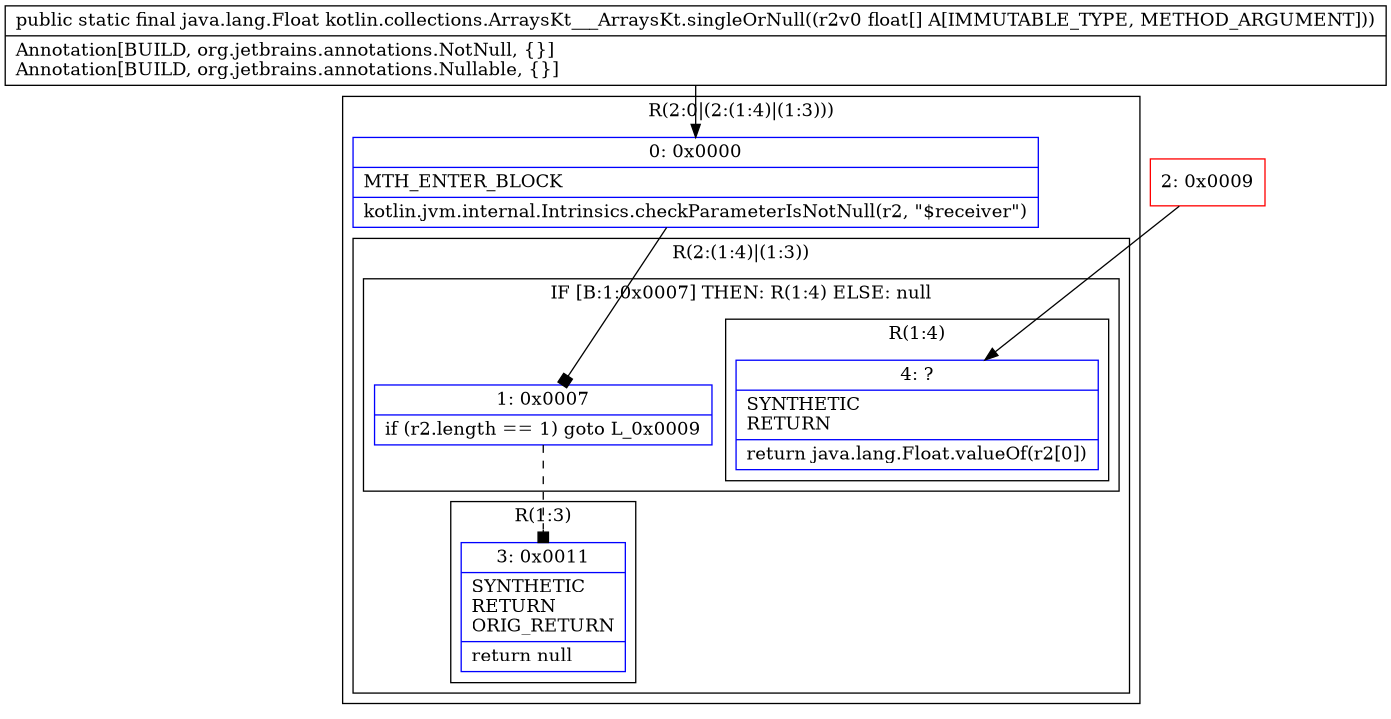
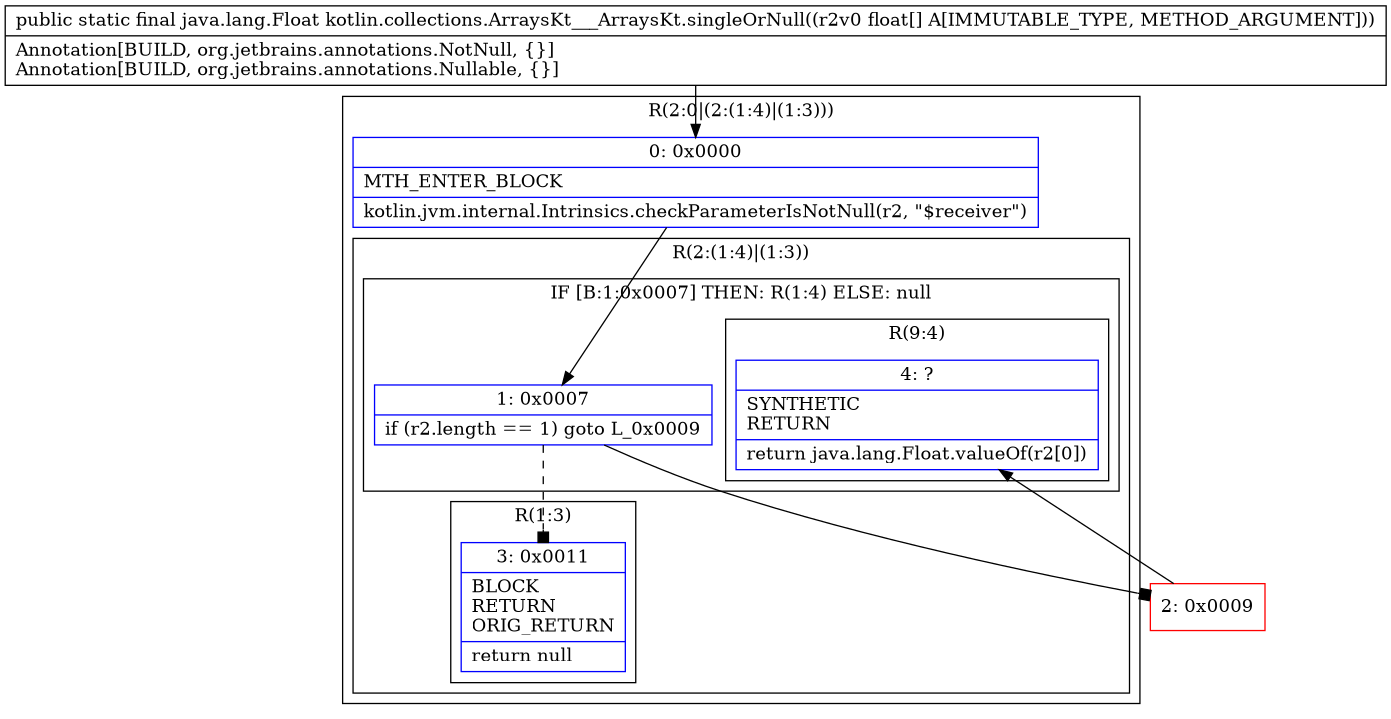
edge "0: 0x0000" -> "1: 0x0007": arrowhead box -> normal
cluster "R(1:4)": label "R(1:4)" -> "R(9:4)"
edge "1: 0x0007" -> "2: 0x0009": added
node "3: 0x0011": text "SYNTHETIC" -> "BLOCK"
